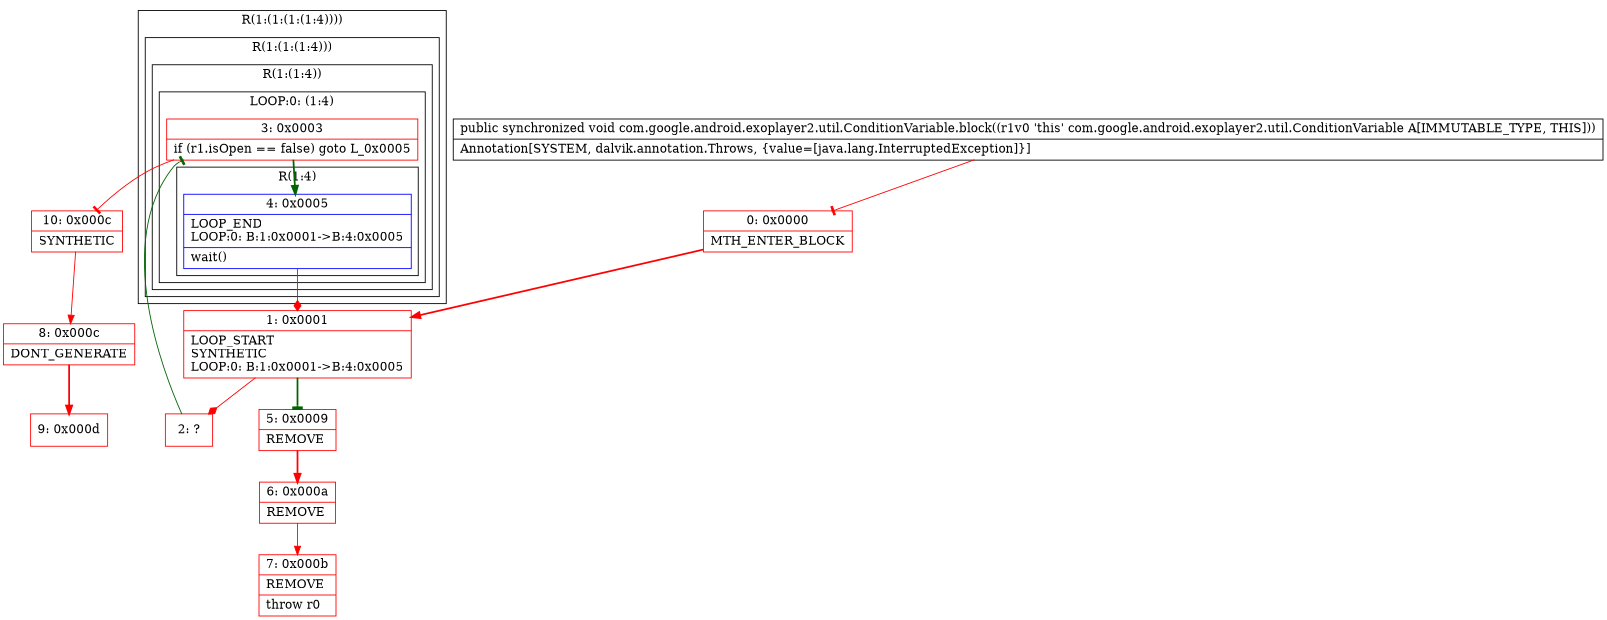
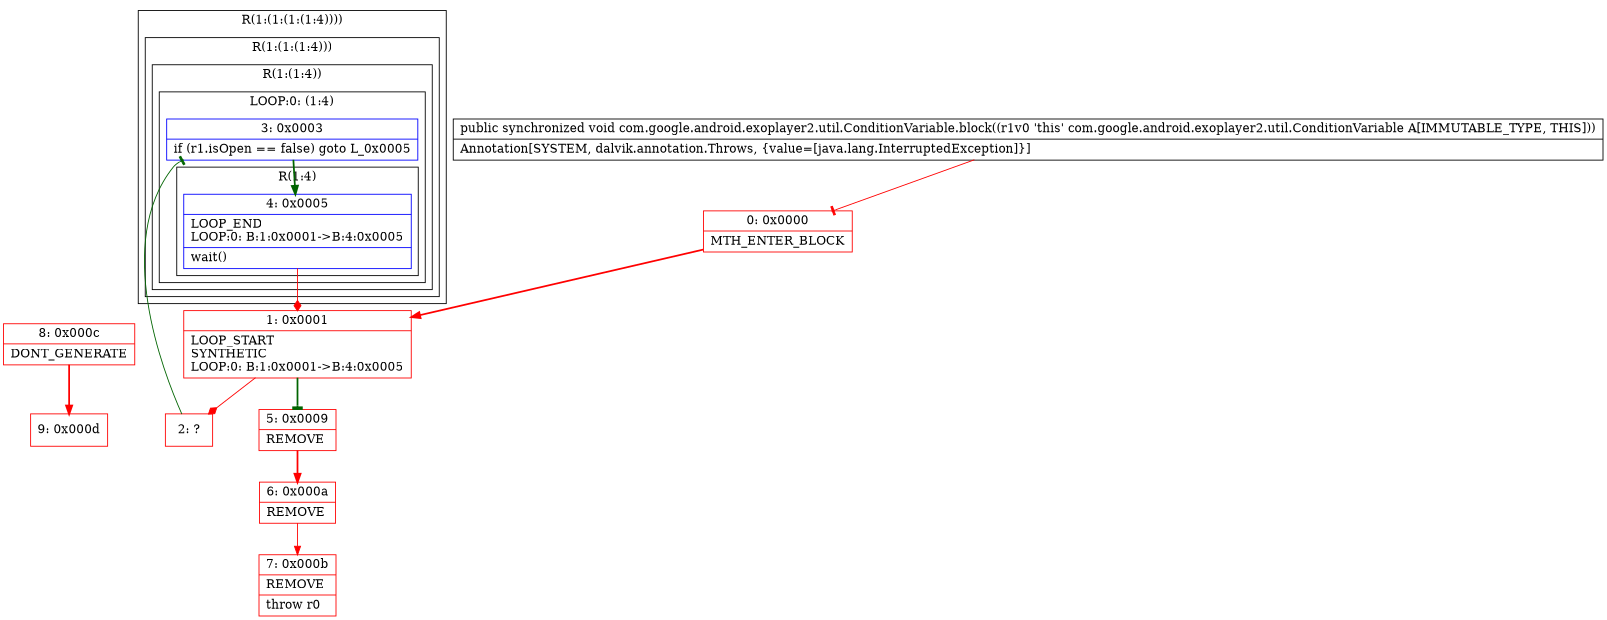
node "3: 0x0003": color red -> blue
node "10: 0x000c": removed
